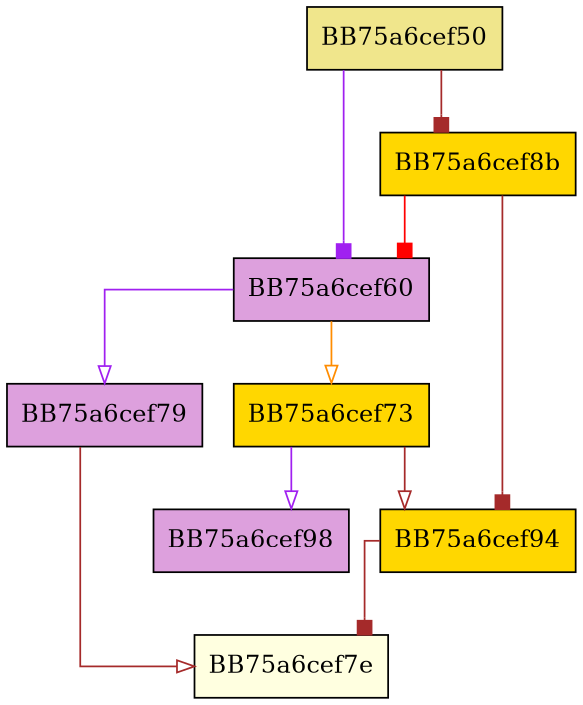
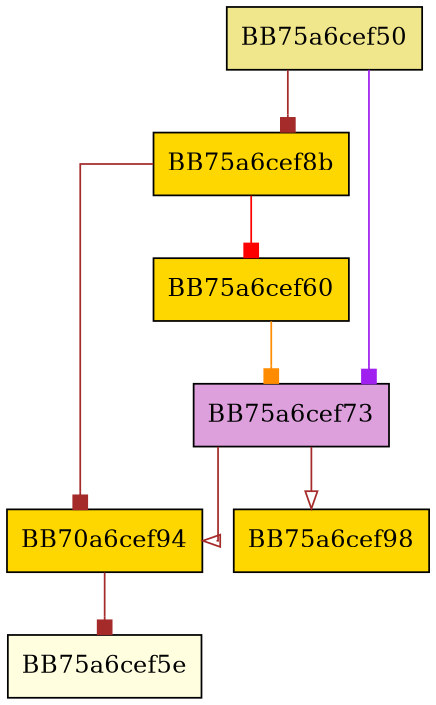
edge "BB75a6cef50" -> "BB75a6cef60": now "BB75a6cef50" -> "BB75a6cef73"
node "BB75a6cef60": fillcolor plum -> gold
edge "BB75a6cef60" -> "BB75a6cef73": arrowhead onormal -> box
node "BB75a6cef79": removed
node "BB75a6cef73": fillcolor gold -> plum
edge "BB75a6cef73" -> "BB75a6cef98": color purple -> brown
node "BB75a6cef98": fillcolor plum -> gold
node "BB75a6cef94": label "BB75a6cef94" -> "BB70a6cef94"
node "BB75a6cef7e": label "BB75a6cef7e" -> "BB75a6cef5e"
